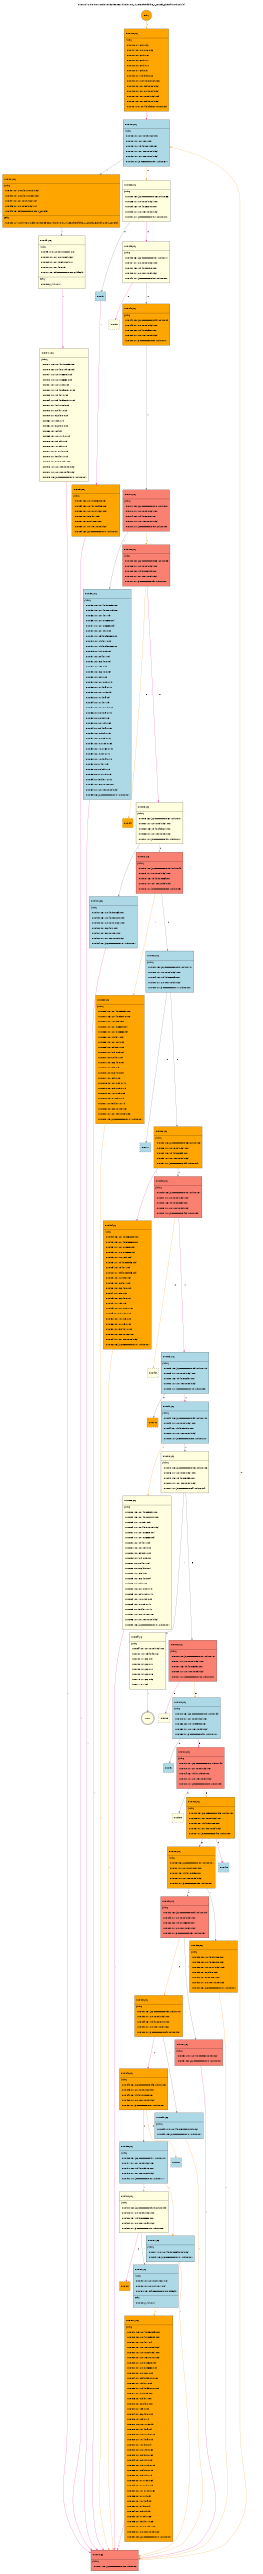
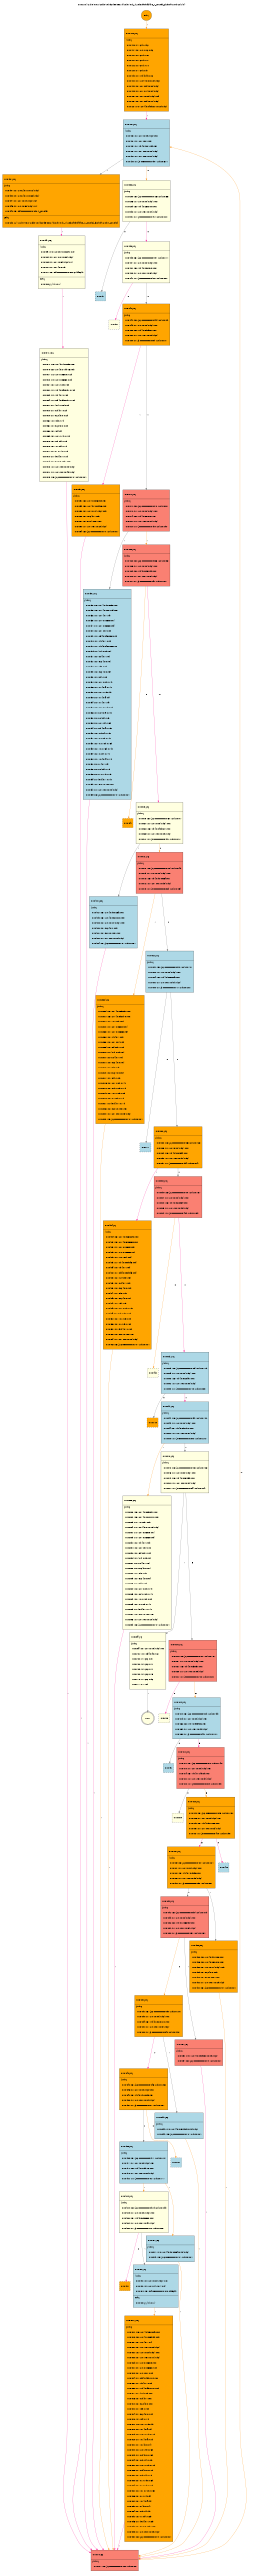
edge "0x401d12" -> "0x401cd6 [30]": now "0x4018f8 [28]" -> "0x401cd6 [30]"
